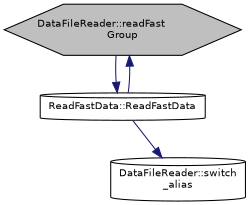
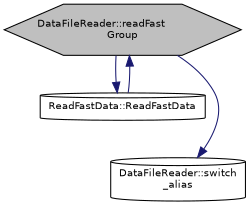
edge "ReadFastData::ReadFastData" -> "DataFileReader::switch _alias": now "DataFileReader::readFast Group" -> "DataFileReader::switch _alias"
